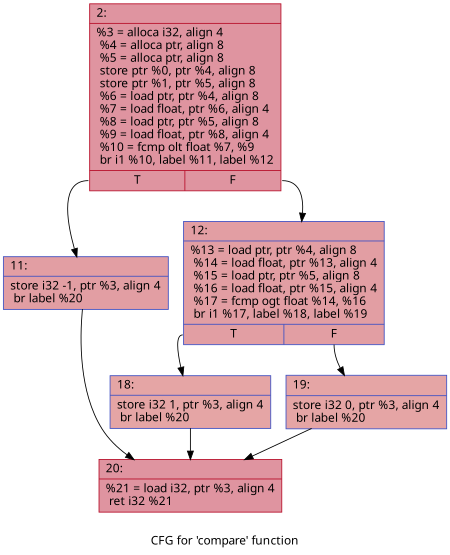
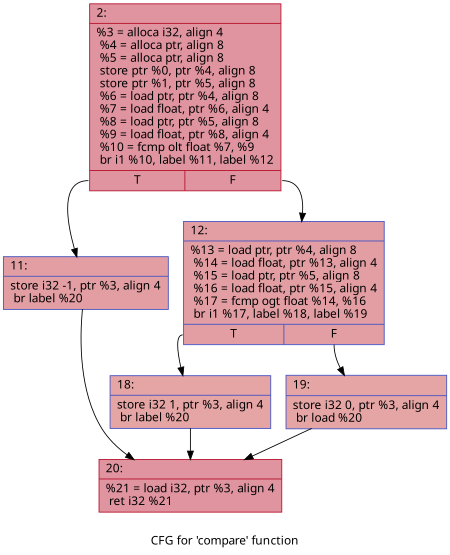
node "19:": text "br label %20" -> "br load %20"
